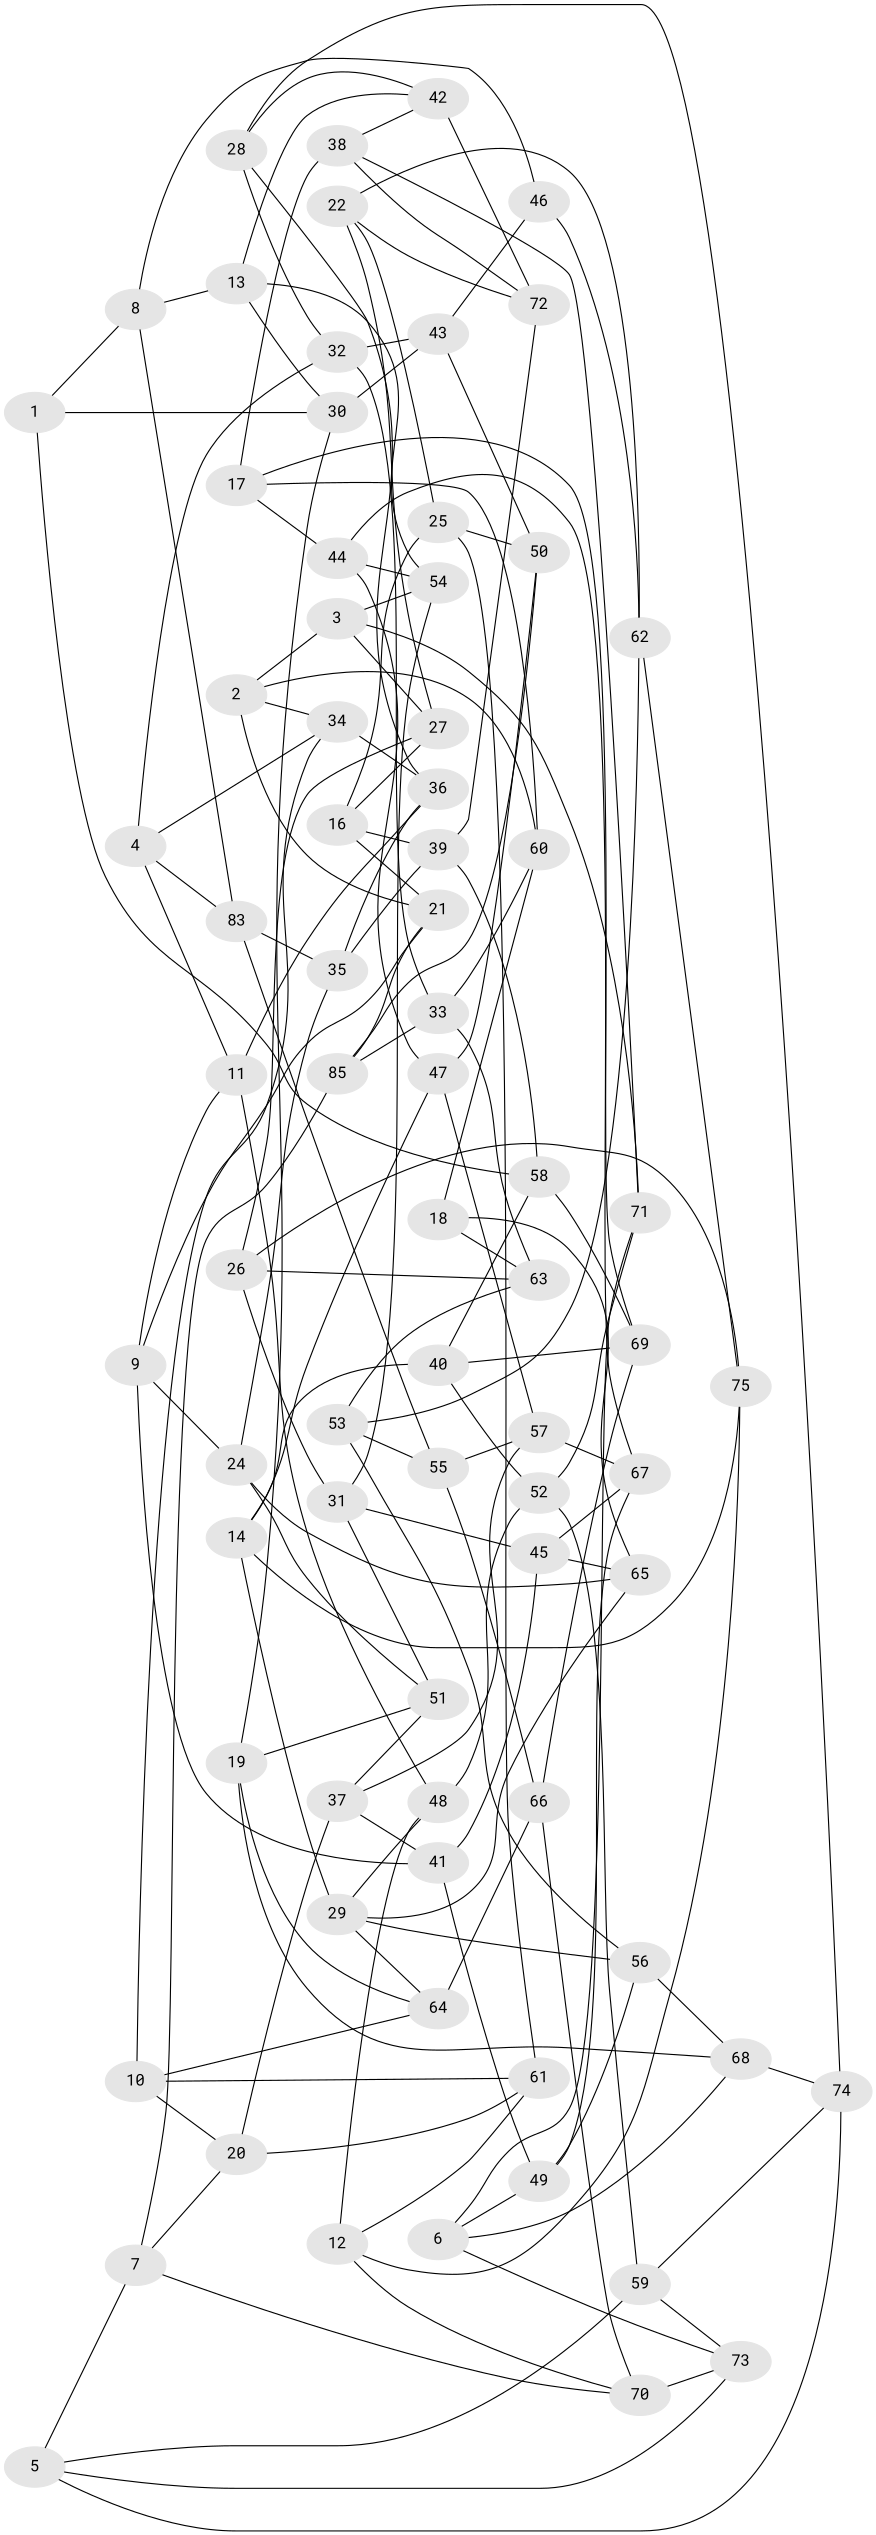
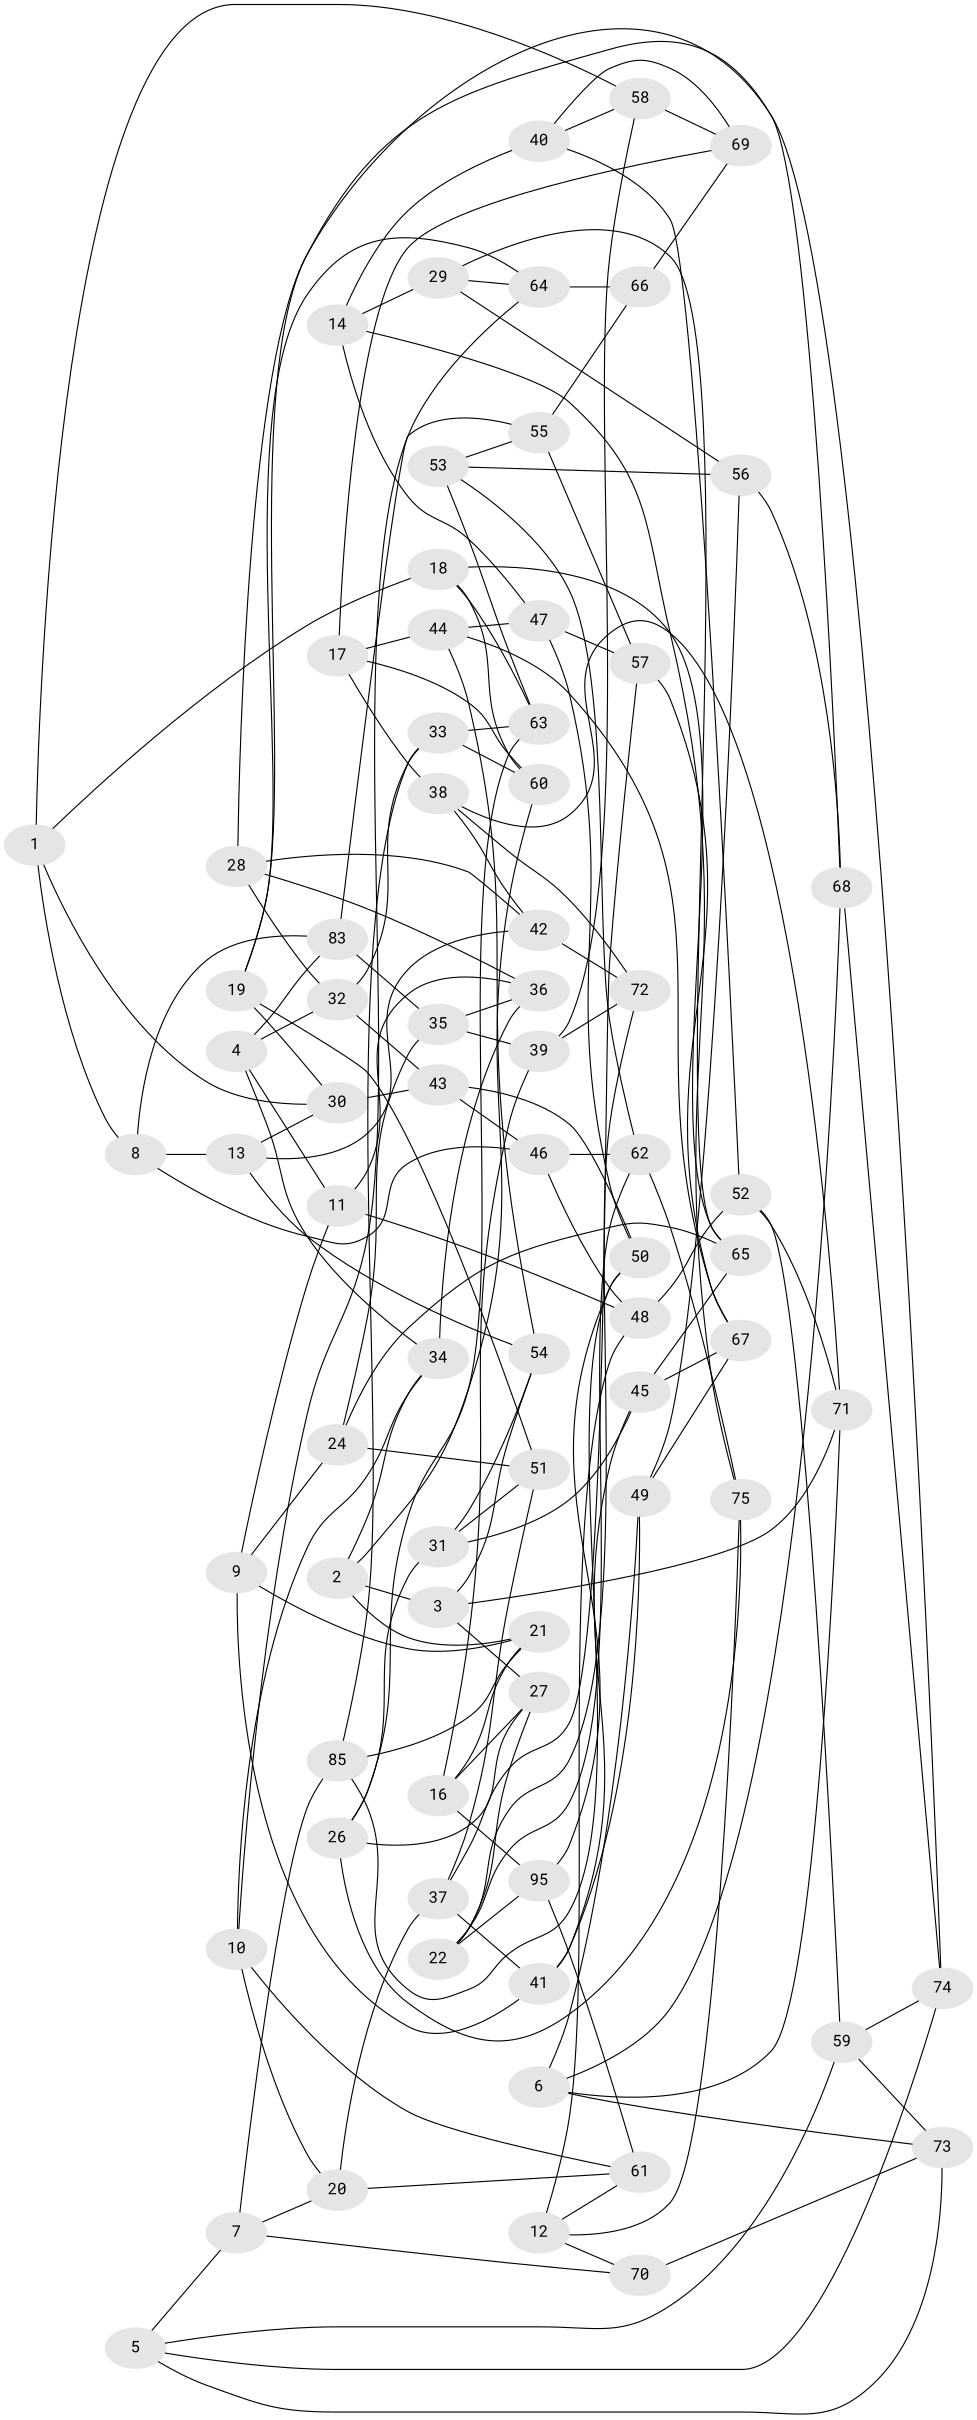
node "25": label "25" -> "95"
edge "18" -- "1": added
edge "48" -- "29": now "48" -- "46"
edge "66" -- "70": removed
